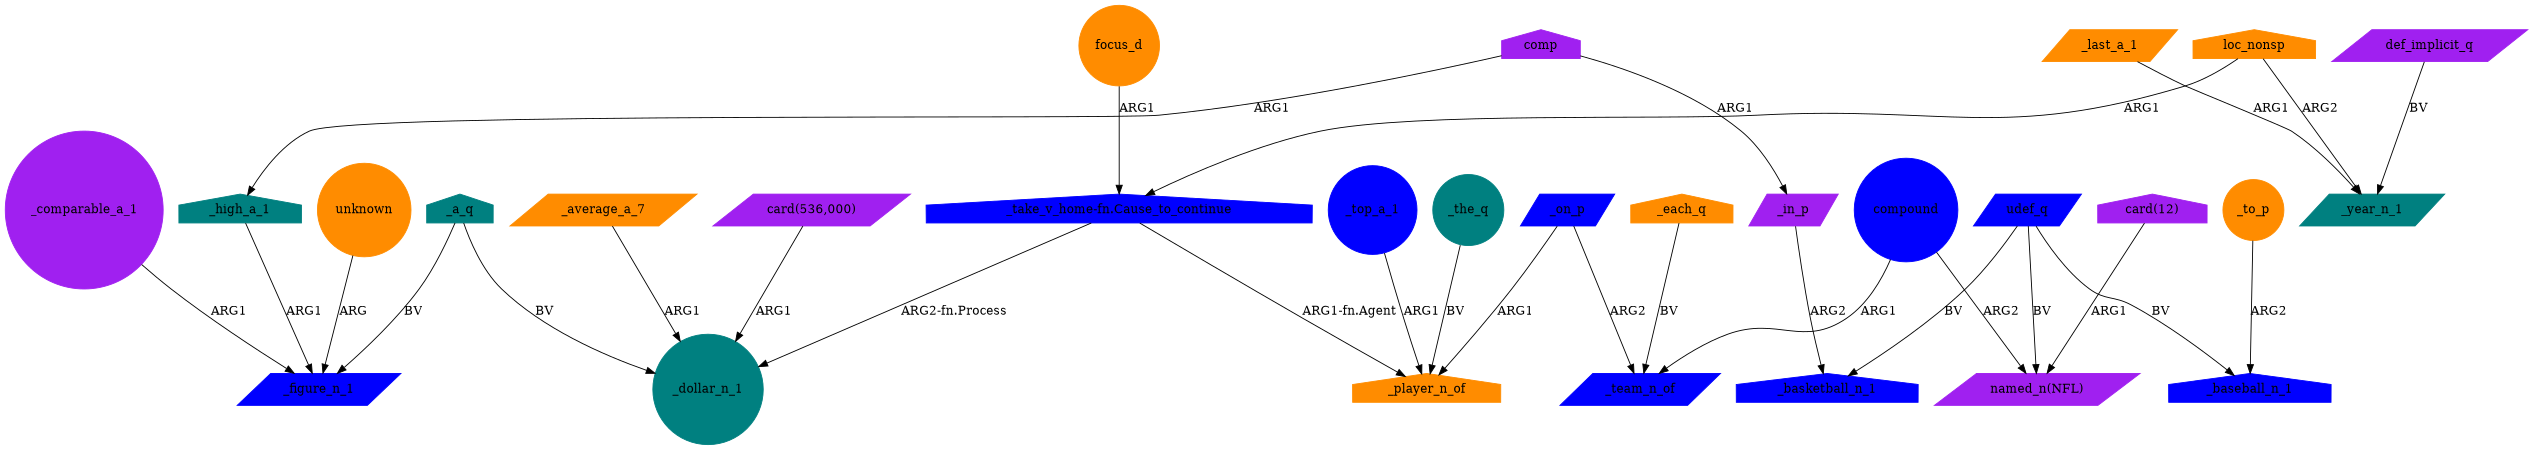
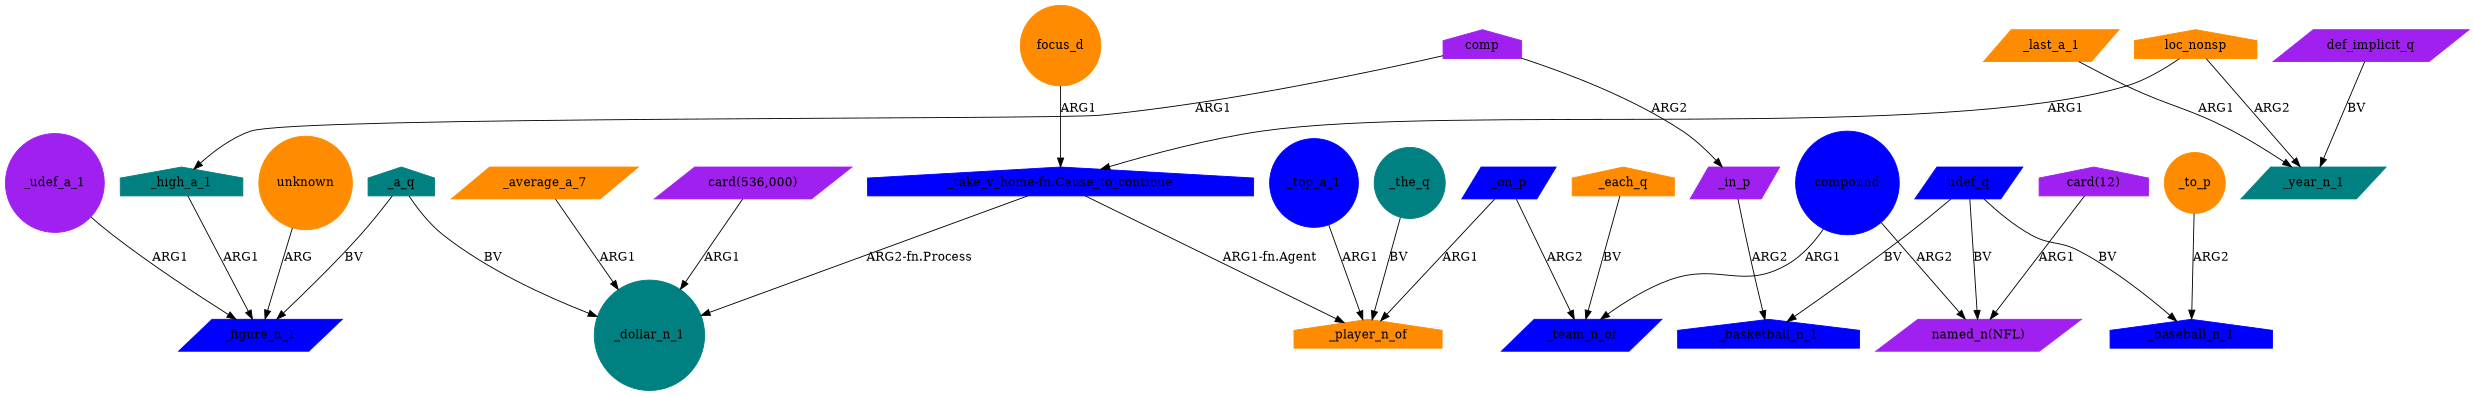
edge "comp" -> "_in_p": label "ARG1" -> "ARG2"
node "_comparable_a_1": label "_comparable_a_1" -> "_udef_a_1"
